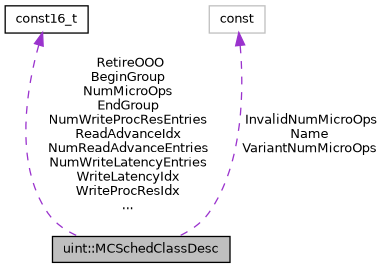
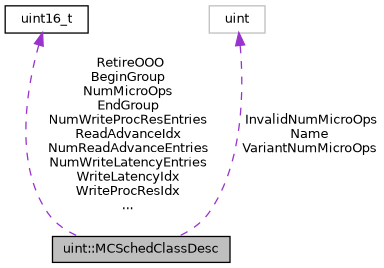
node "const16_t": label "const16_t" -> "uint16_t"
node "const": label "const" -> "uint"
